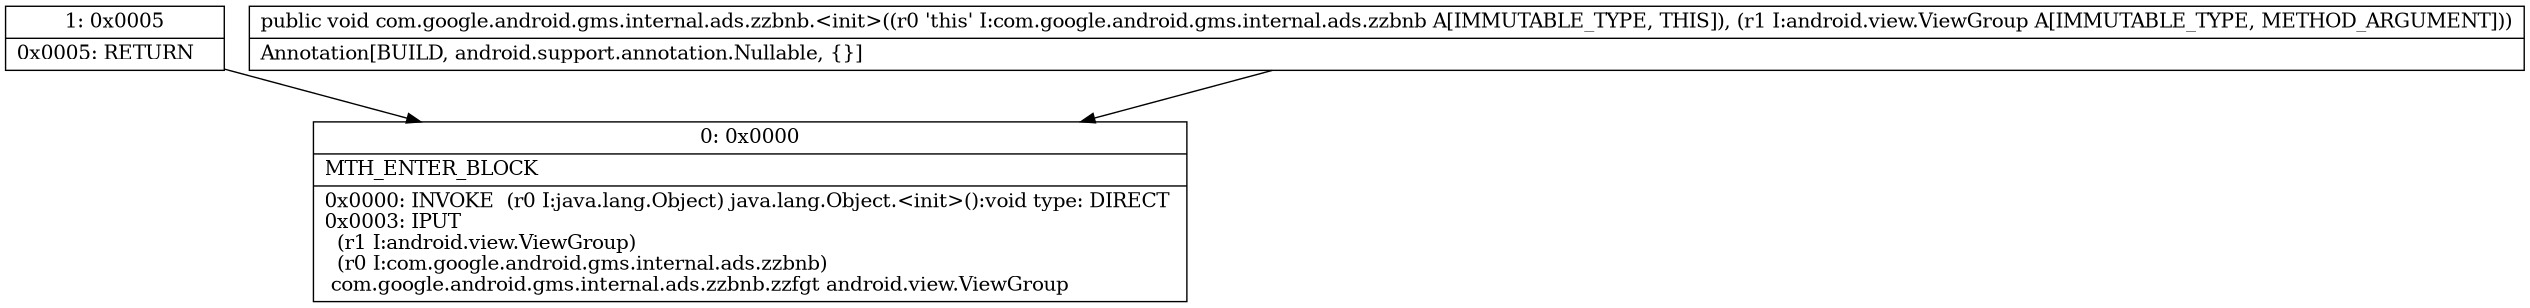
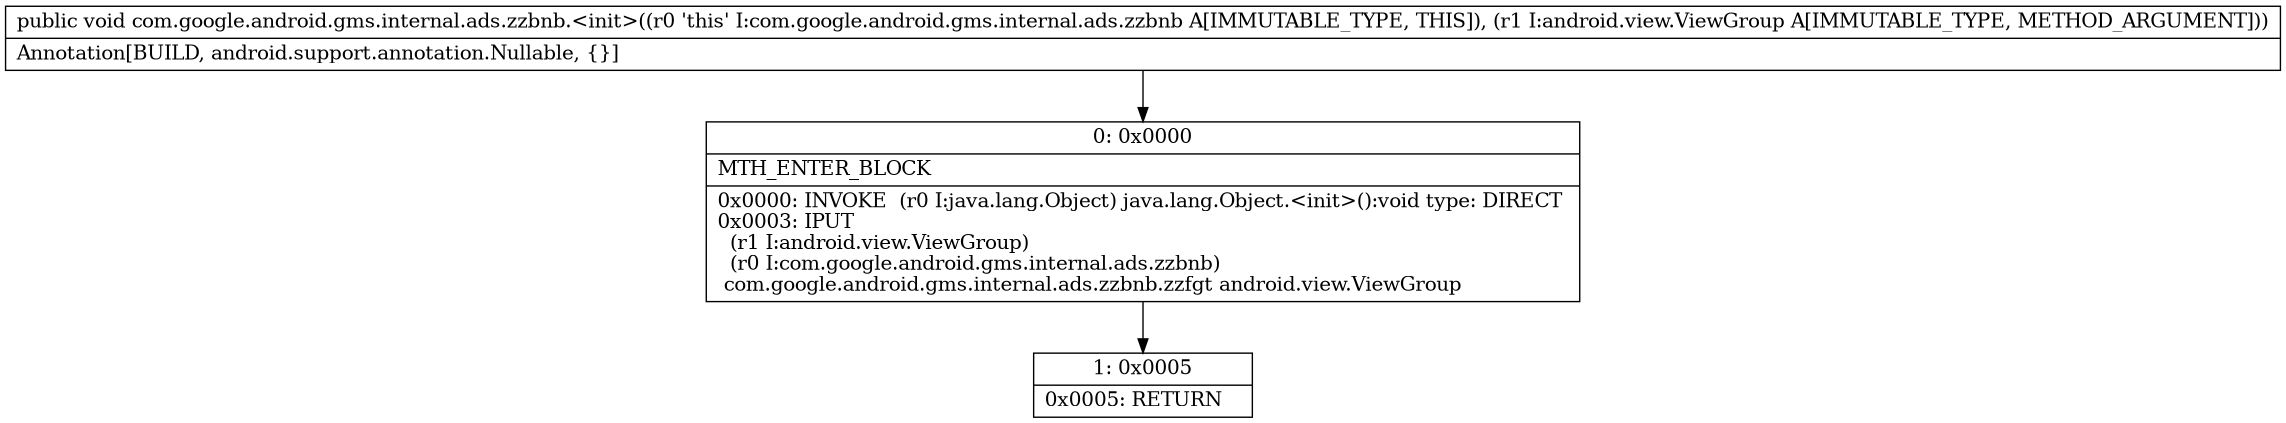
edge "1: 0x0005" -> "0: 0x0000": reversed
